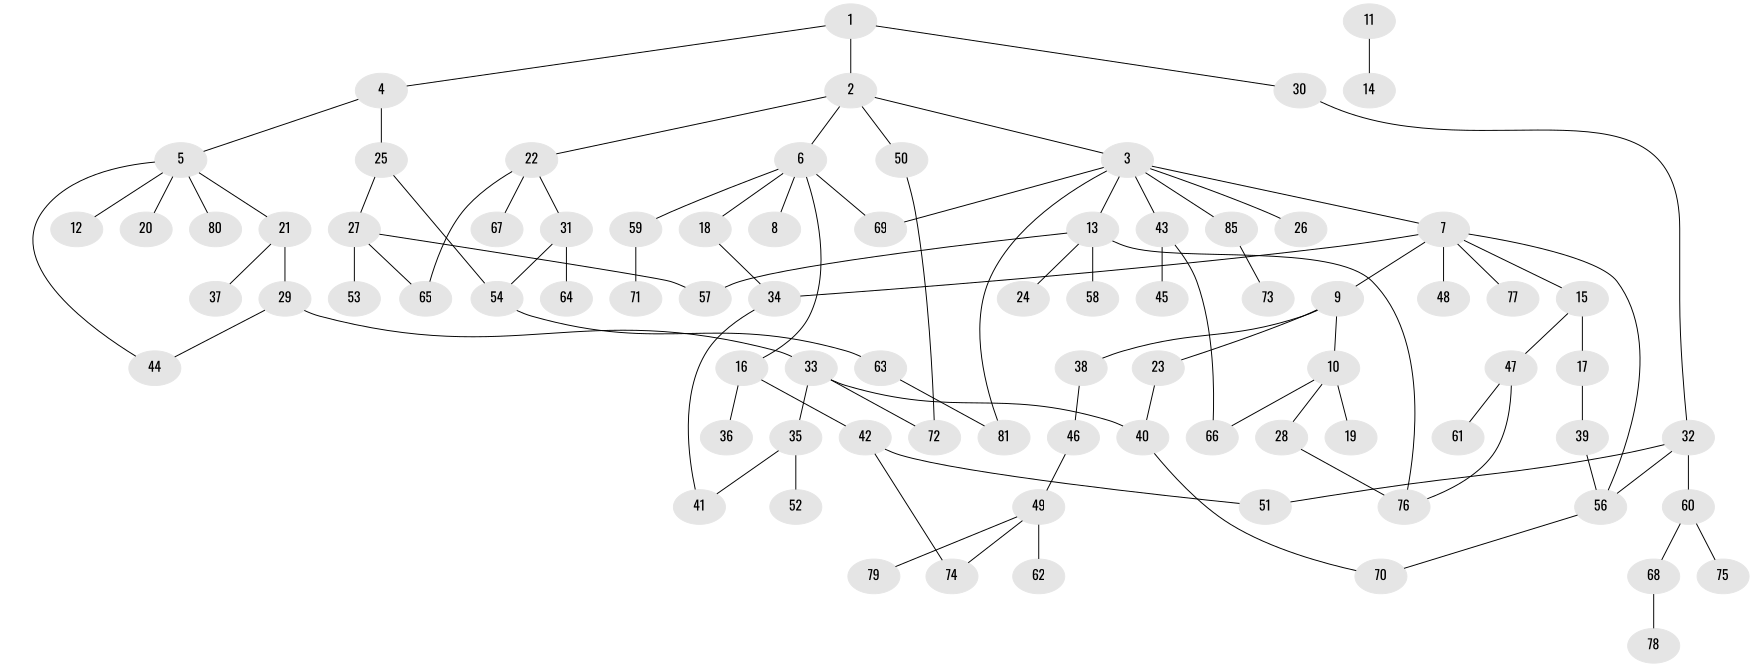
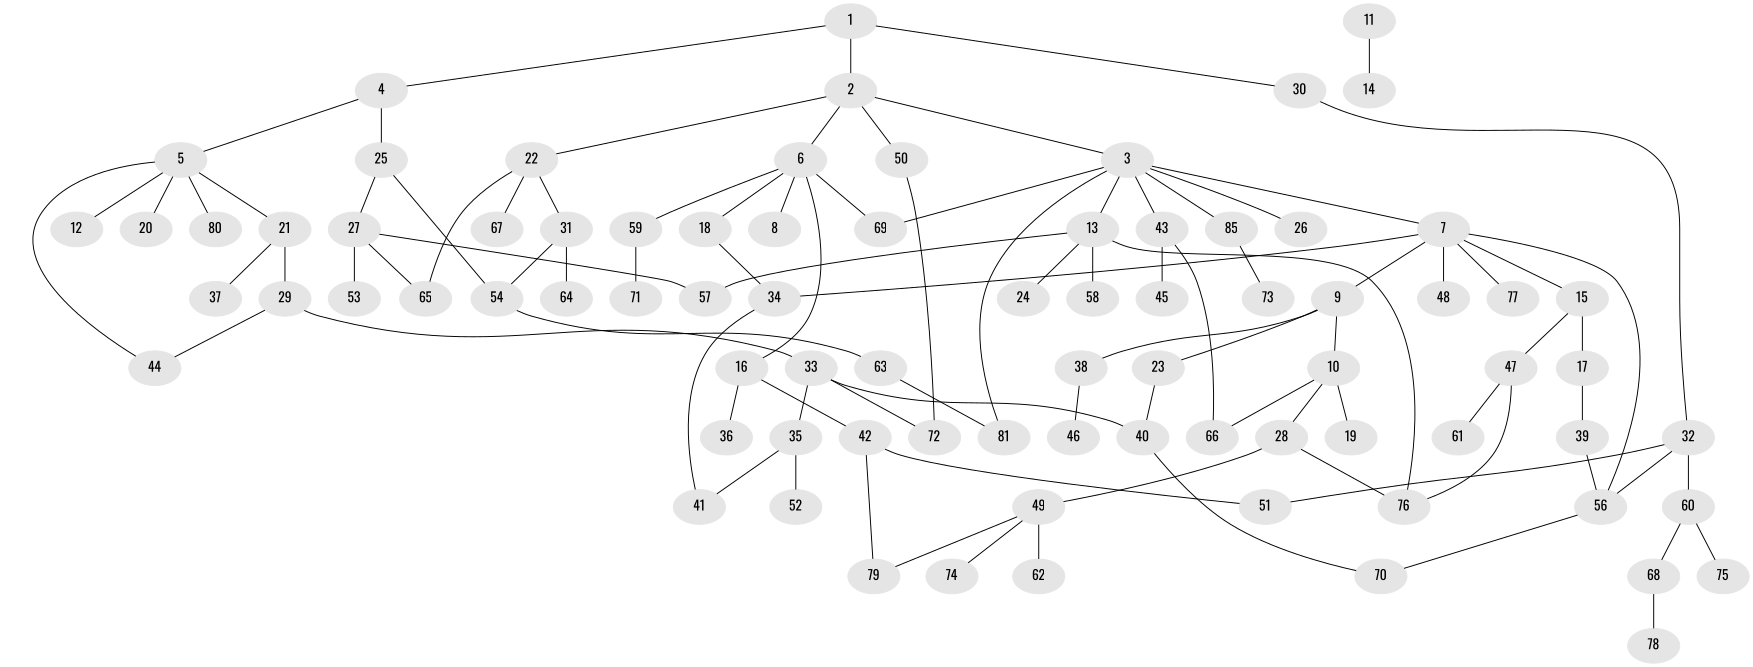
edge "46" -- "49": now "28" -- "49"
edge "42" -- "74": now "42" -- "79"
